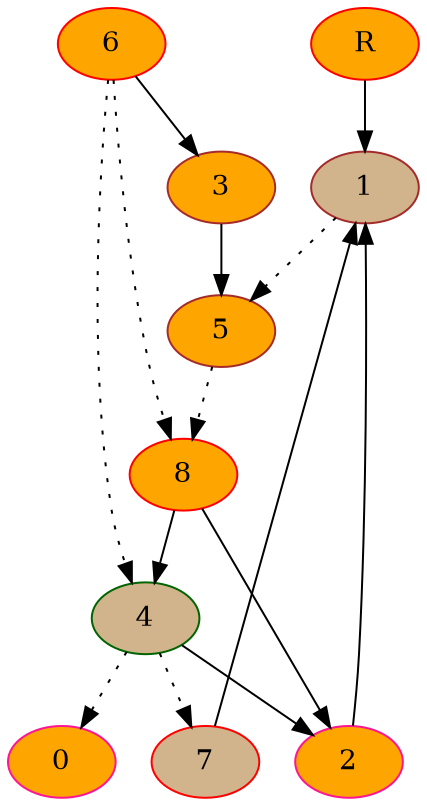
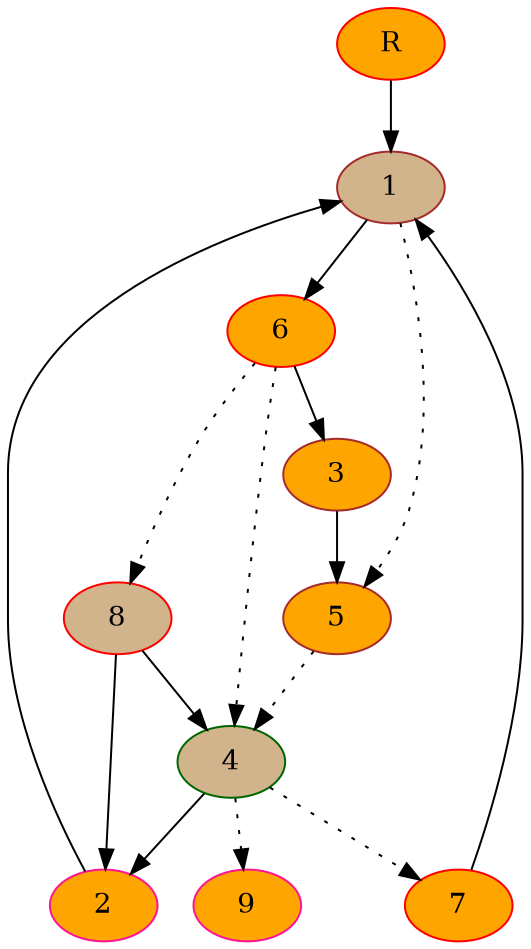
edge "1" -> "6": added
edge "5" -> "8": now "5" -> "4"
node "8": fillcolor orange -> tan
node "0": label "0" -> "9"
node "7": fillcolor tan -> orange
